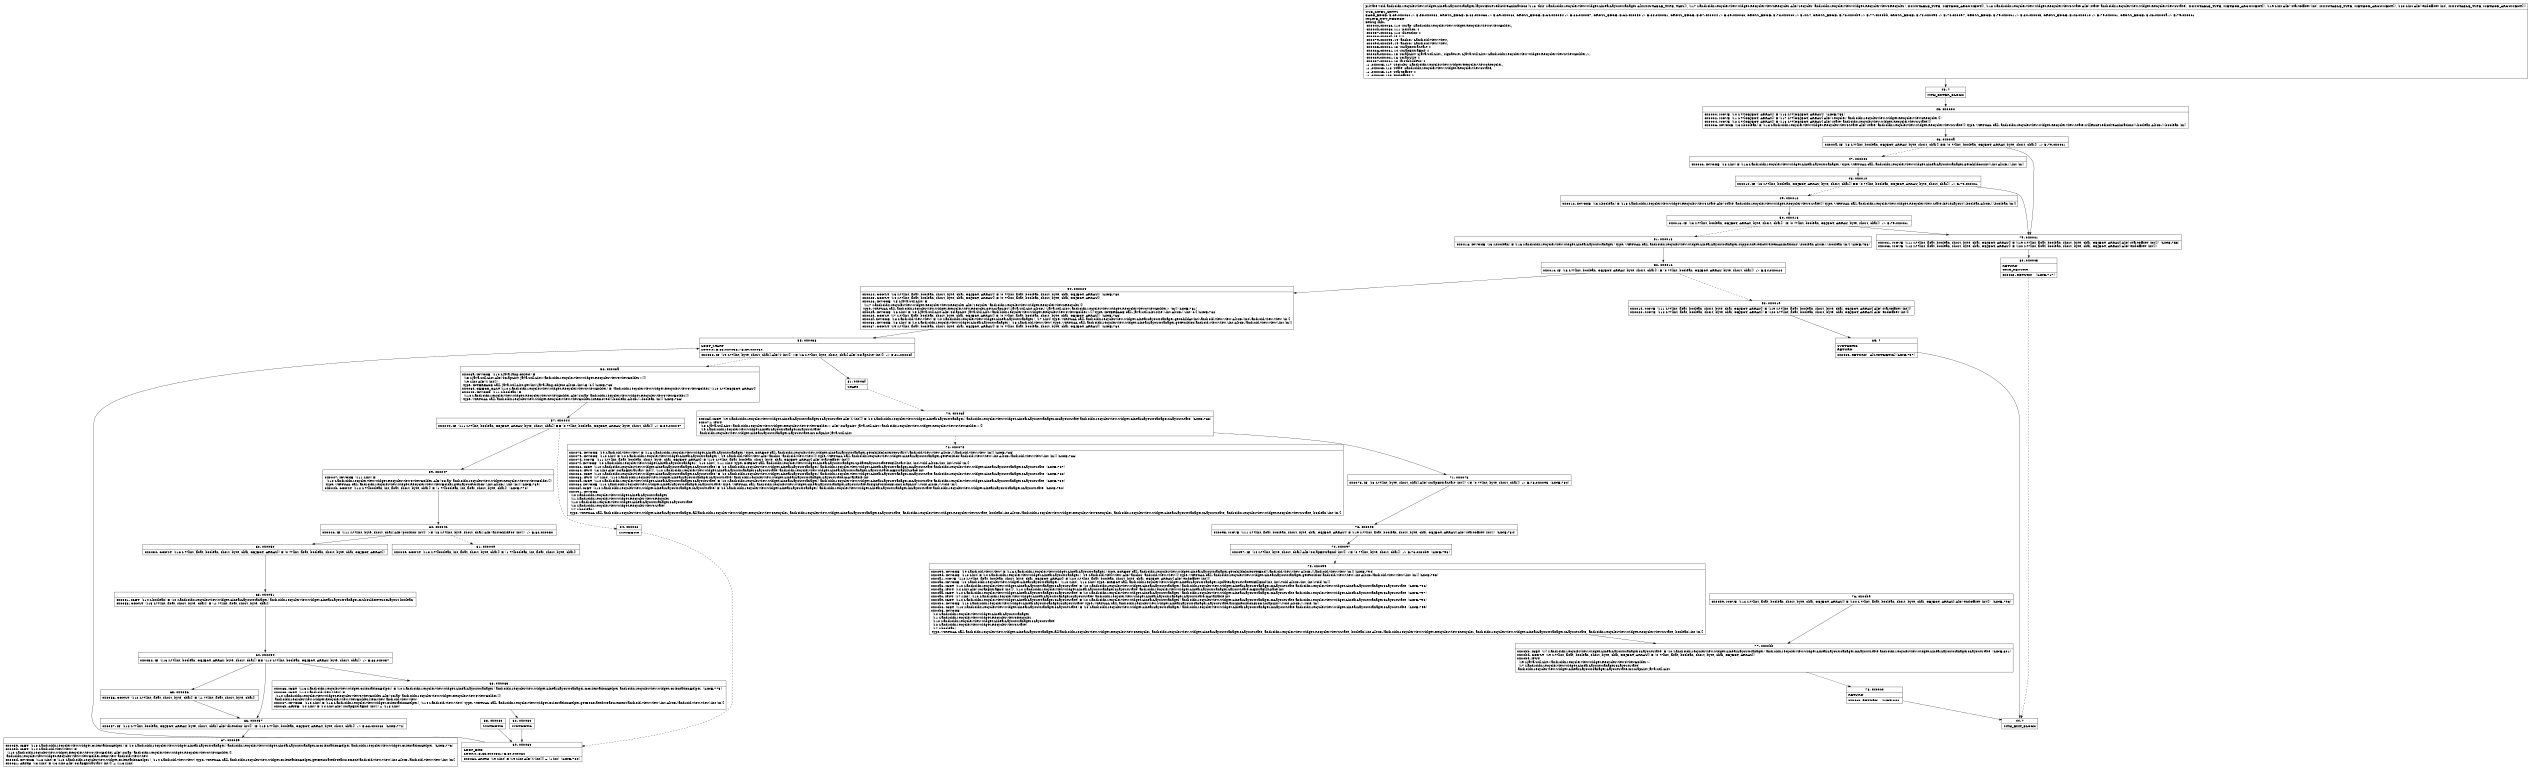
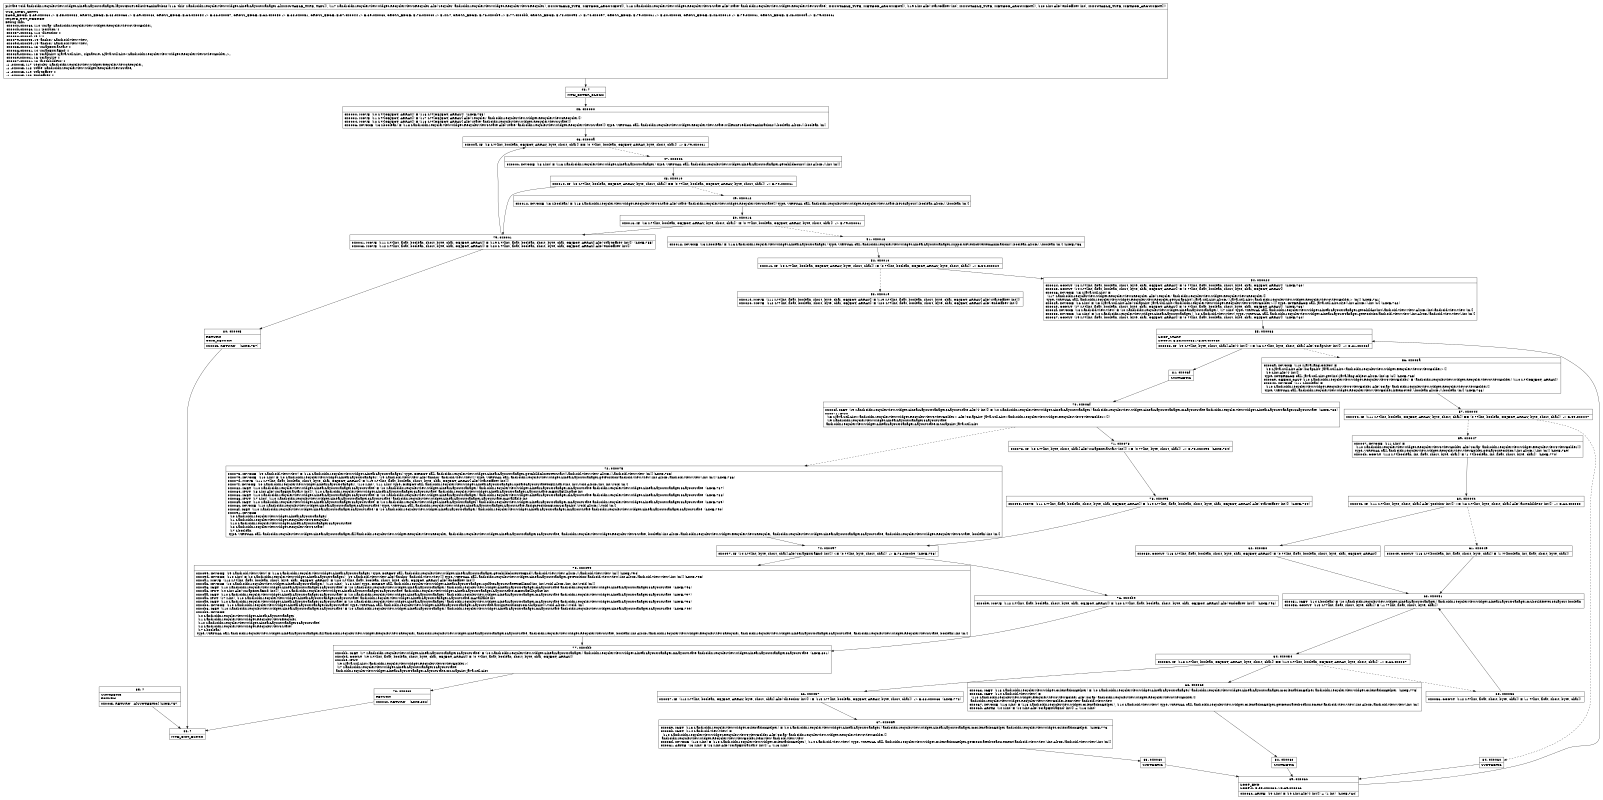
edge "46: 0x000a" -> "79: 0x00c1": reversed
node "80: 0x00c5": text "0x00c5: RETURN    (LINE:717)" -> "0x00c5: RETURN    (LINE:757)"
edge "53: 0x001e" -> "85: ?": removed
node "81: 0x006f": text "START" -> "SYNTHETIC"
edge "81: 0x006f" -> "70: 0x006f": style dashed -> solid
edge "57: 0x0044" -> "59: 0x0047": style solid -> dashed
edge "80: 0x00c5" -> "44: ?": style dashed -> solid
edge "72: 0x0075" -> "74: 0x0097": added
edge "74: 0x0097" -> "75: 0x0099": style dashed -> solid
edge "74: 0x0097" -> "76: 0x00b9": added
edge "61: 0x004e" -> "63: 0x0051": added
edge "84: 0x006c" -> "69: 0x006c": style dashed -> solid
edge "64: 0x0054" -> "65: 0x0056": style solid -> dashed
edge "65: 0x0056" -> "66: 0x0057": now "65: 0x0056" -> "63: 0x0051"
edge "67: 0x0059" -> "83: 0x006c": added
